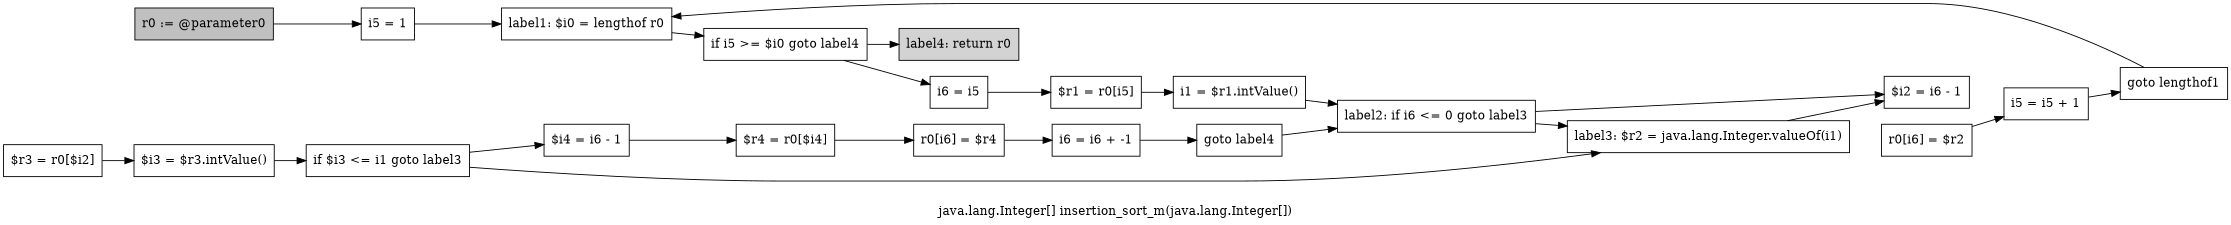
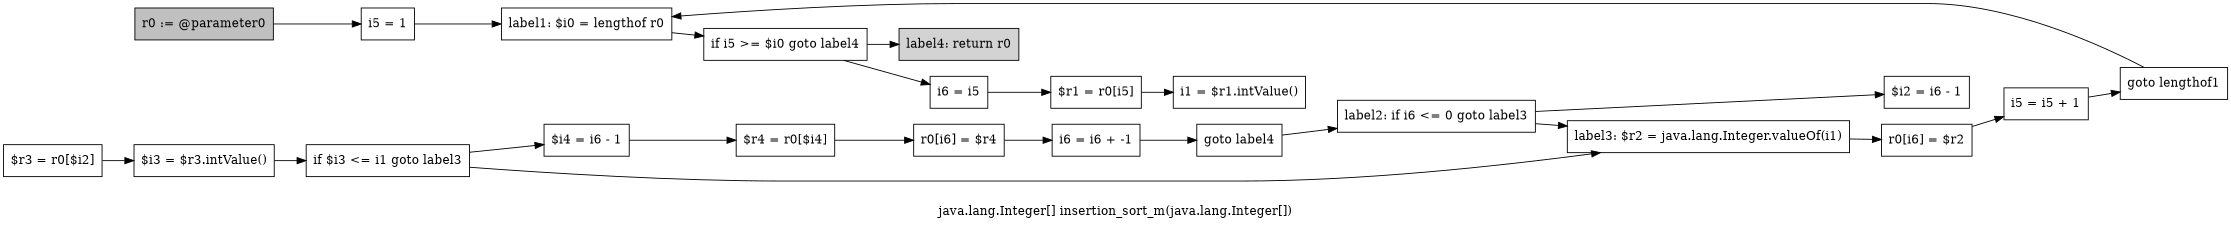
edge "i1 = $r1.intValue()" -> "label2: if i6 <= 0 goto label3": removed
edge "label3: $r2 = java.lang.Integer.valueOf(i1)" -> "$i2 = i6 - 1": now "label3: $r2 = java.lang.Integer.valueOf(i1)" -> "r0[i6] = $r2"
